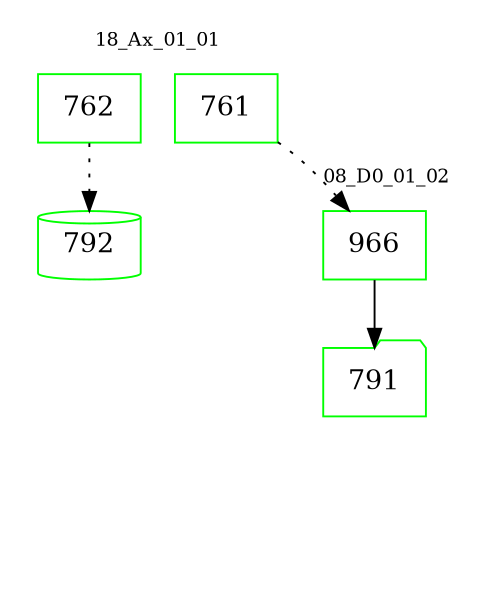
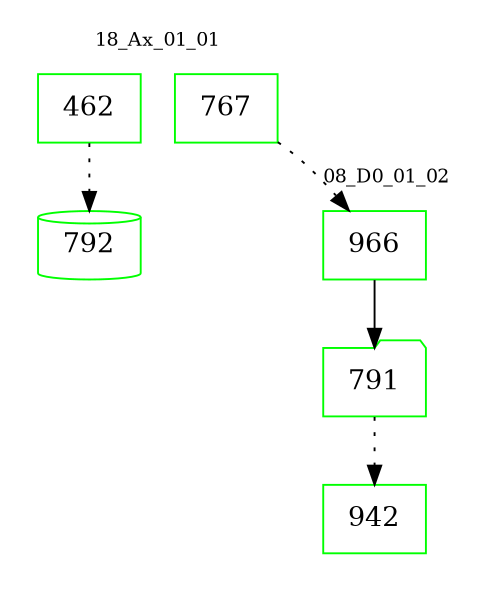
node "762": label "762" -> "462"
node "761": label "761" -> "767"
node "942": added
